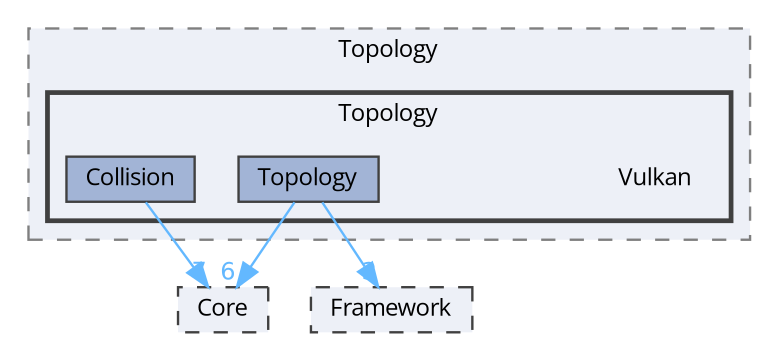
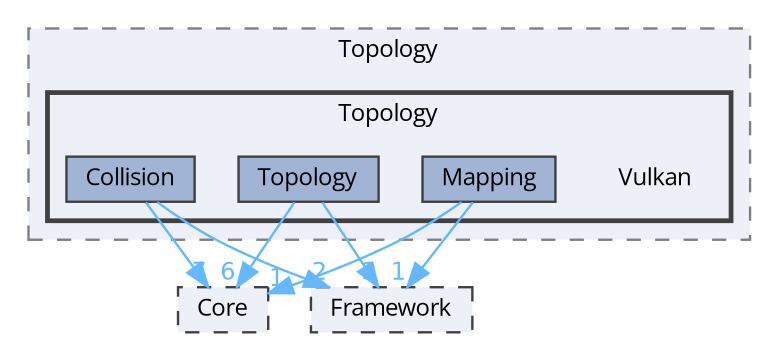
node "Mapping": added
edge "Collision" -> "Framework": added
